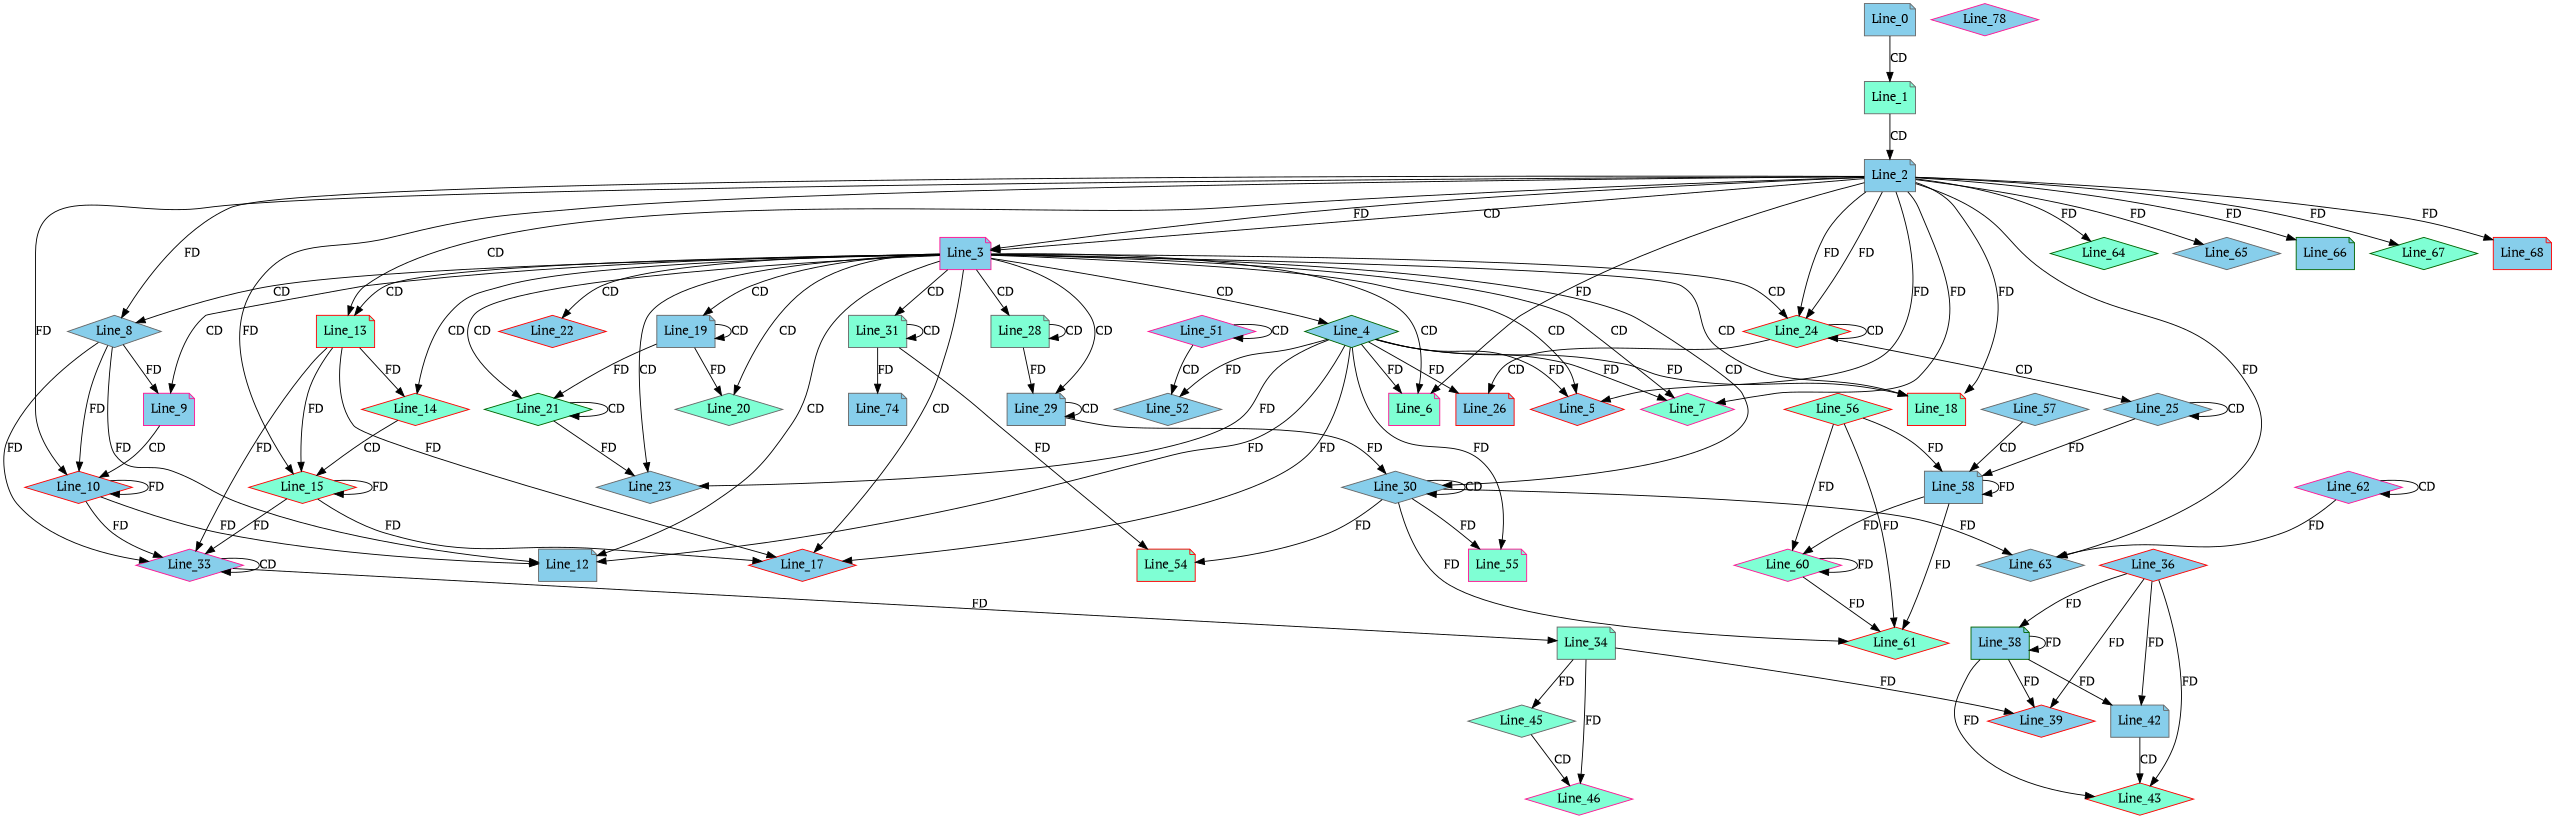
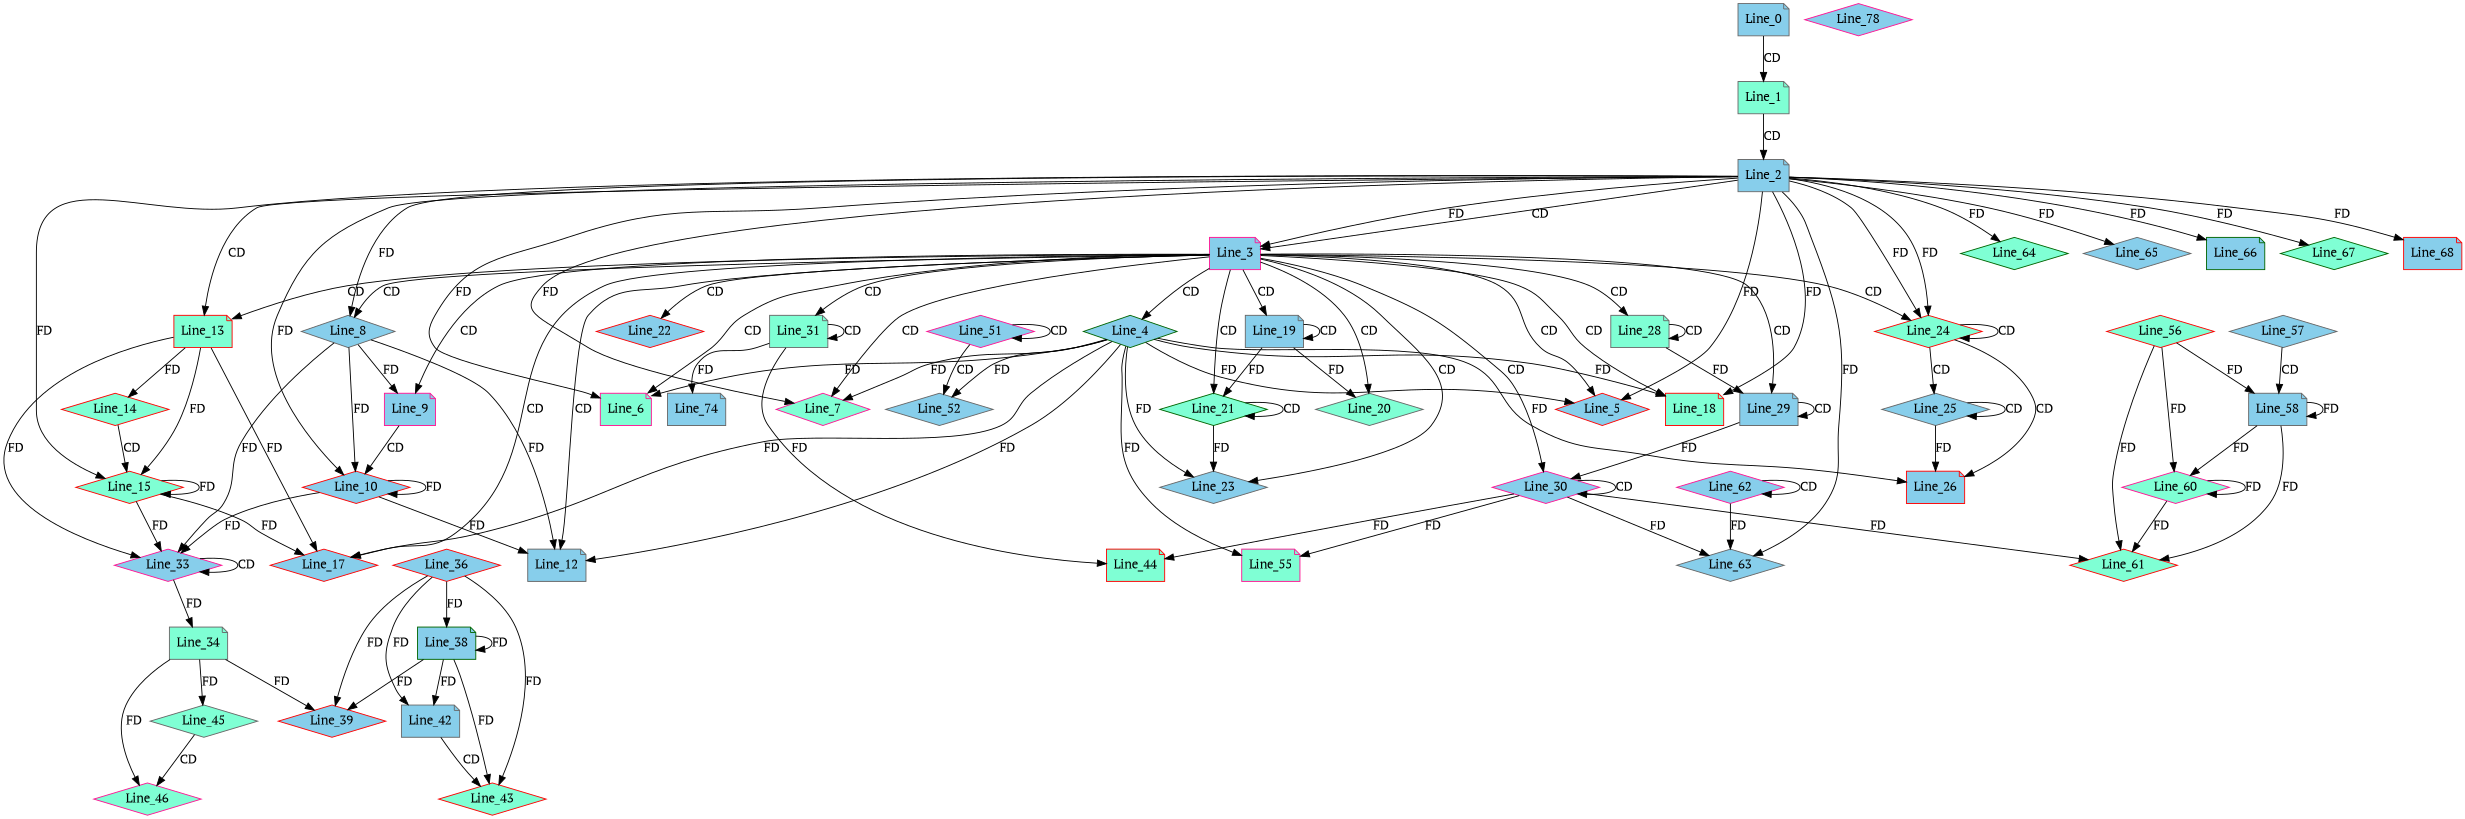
edge "Line_3" -> "Line_14": removed, label "CD"
edge "Line_25" -> "Line_58": now "Line_25" -> "Line_26"
node "Line_30": color gray40 -> deeppink
node "Line_54": label "Line_54" -> "Line_44"
